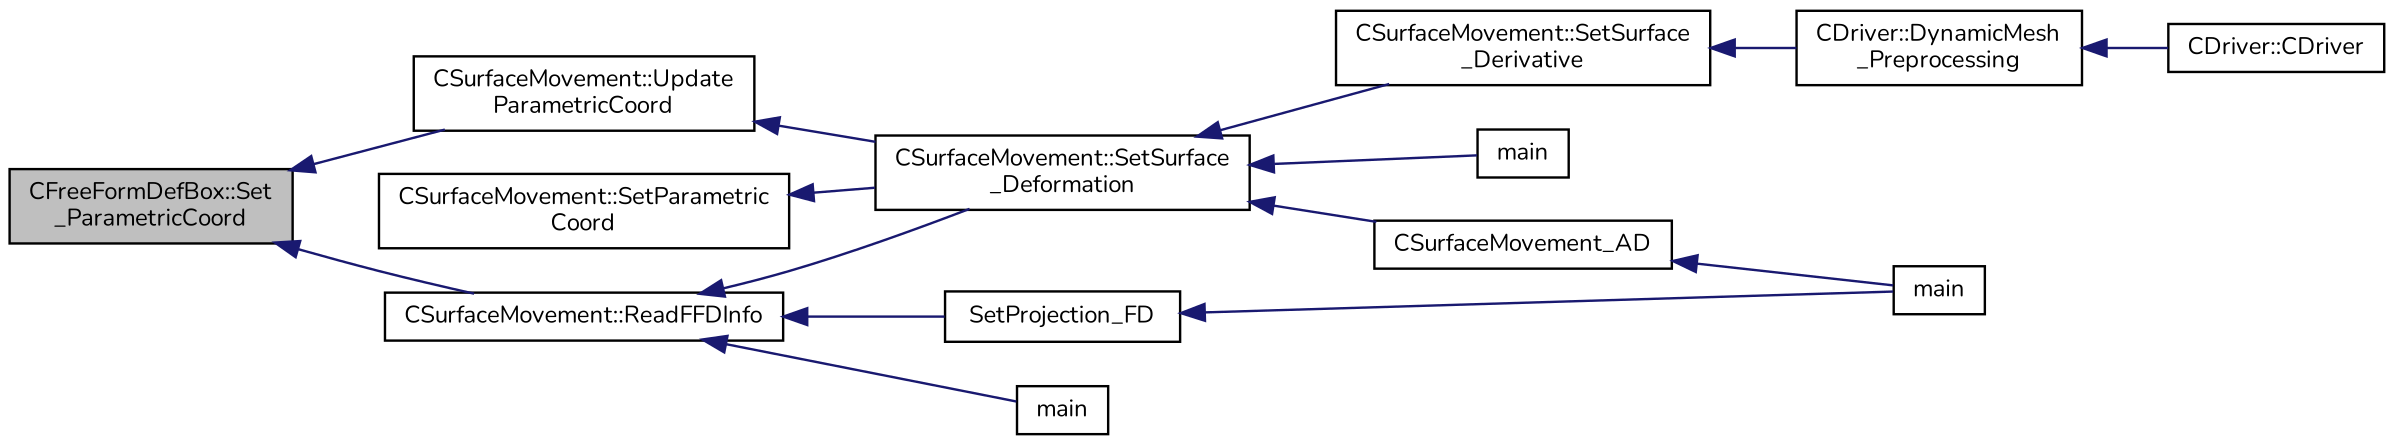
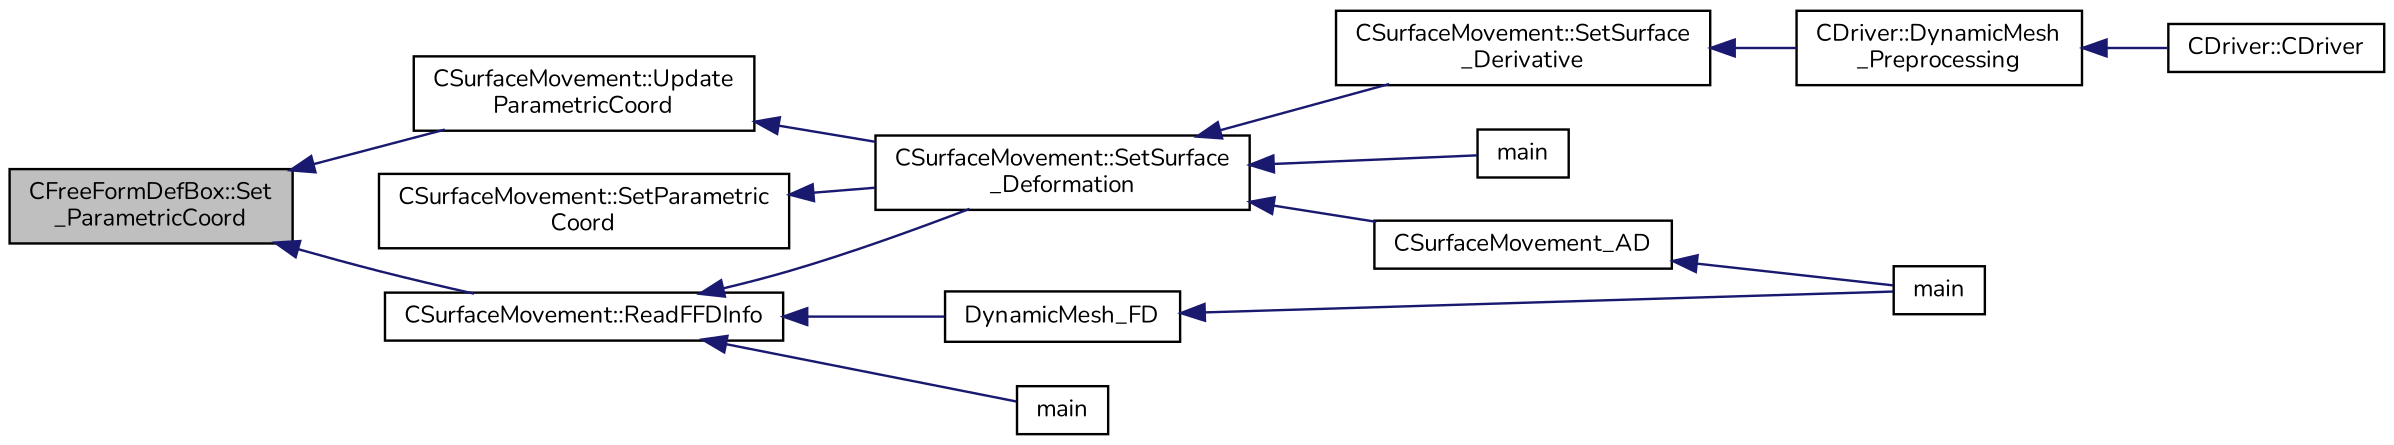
node "SetProjection_FD": label "SetProjection_FD" -> "DynamicMesh_FD"
